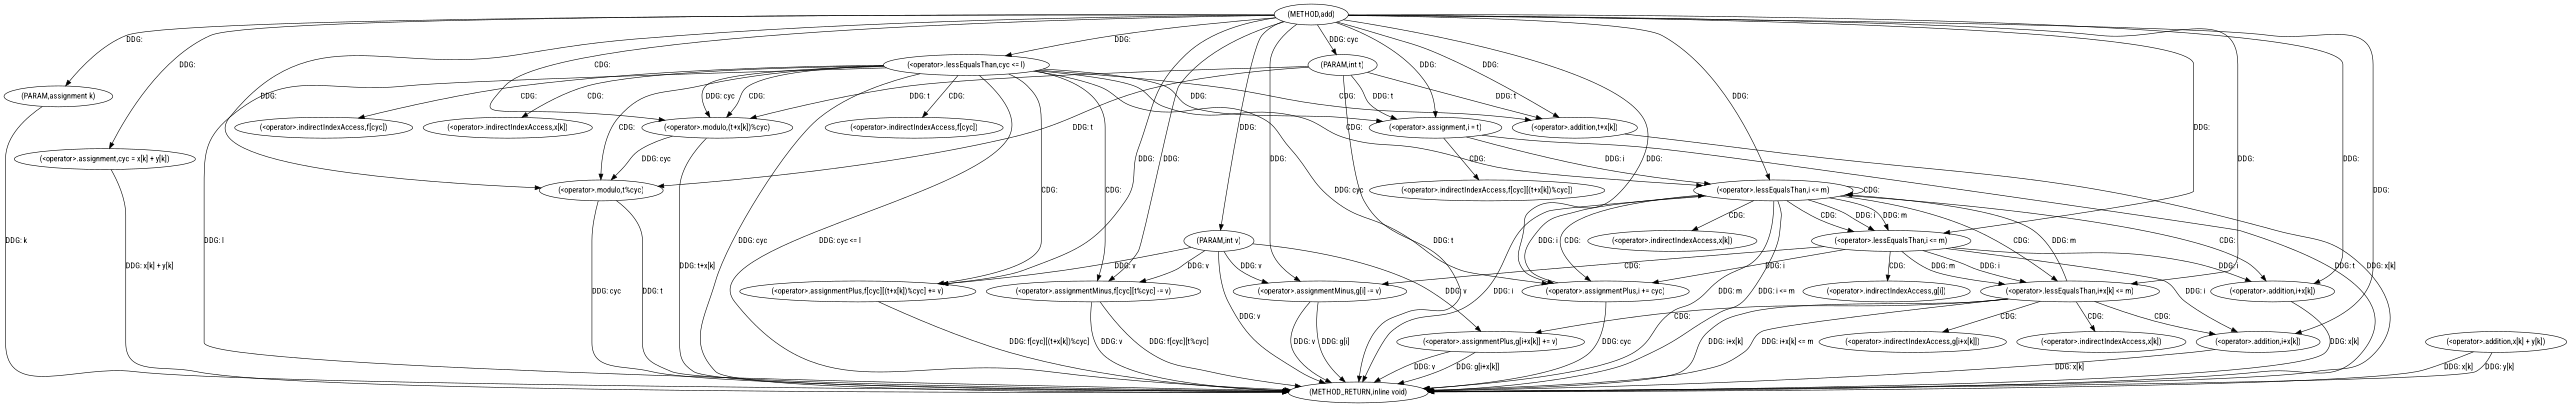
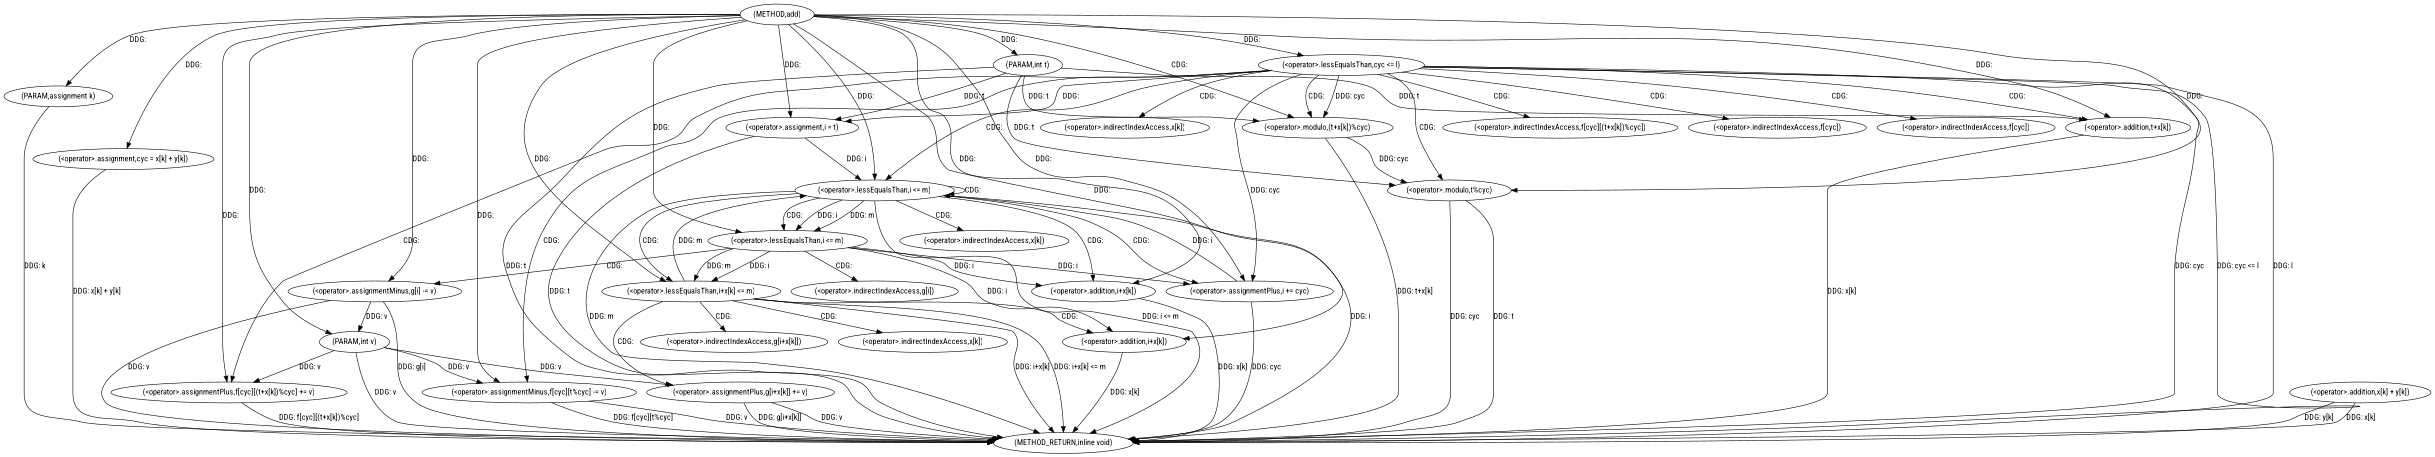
edge "(METHOD,add)" -> "(PARAM,int t)": label "DDG: cyc" -> "DDG: "
edge "(<operator>.assignment,i = t)" -> "(<operator>.indirectIndexAccess,f[cyc][(t+x[k])%cyc])": now "(<operator>.lessEqualsThan,cyc <= l)" -> "(<operator>.indirectIndexAccess,f[cyc][(t+x[k])%cyc])"
edge "(PARAM,int v)" -> "(<operator>.assignmentMinus,g[i] -= v)": reversed
